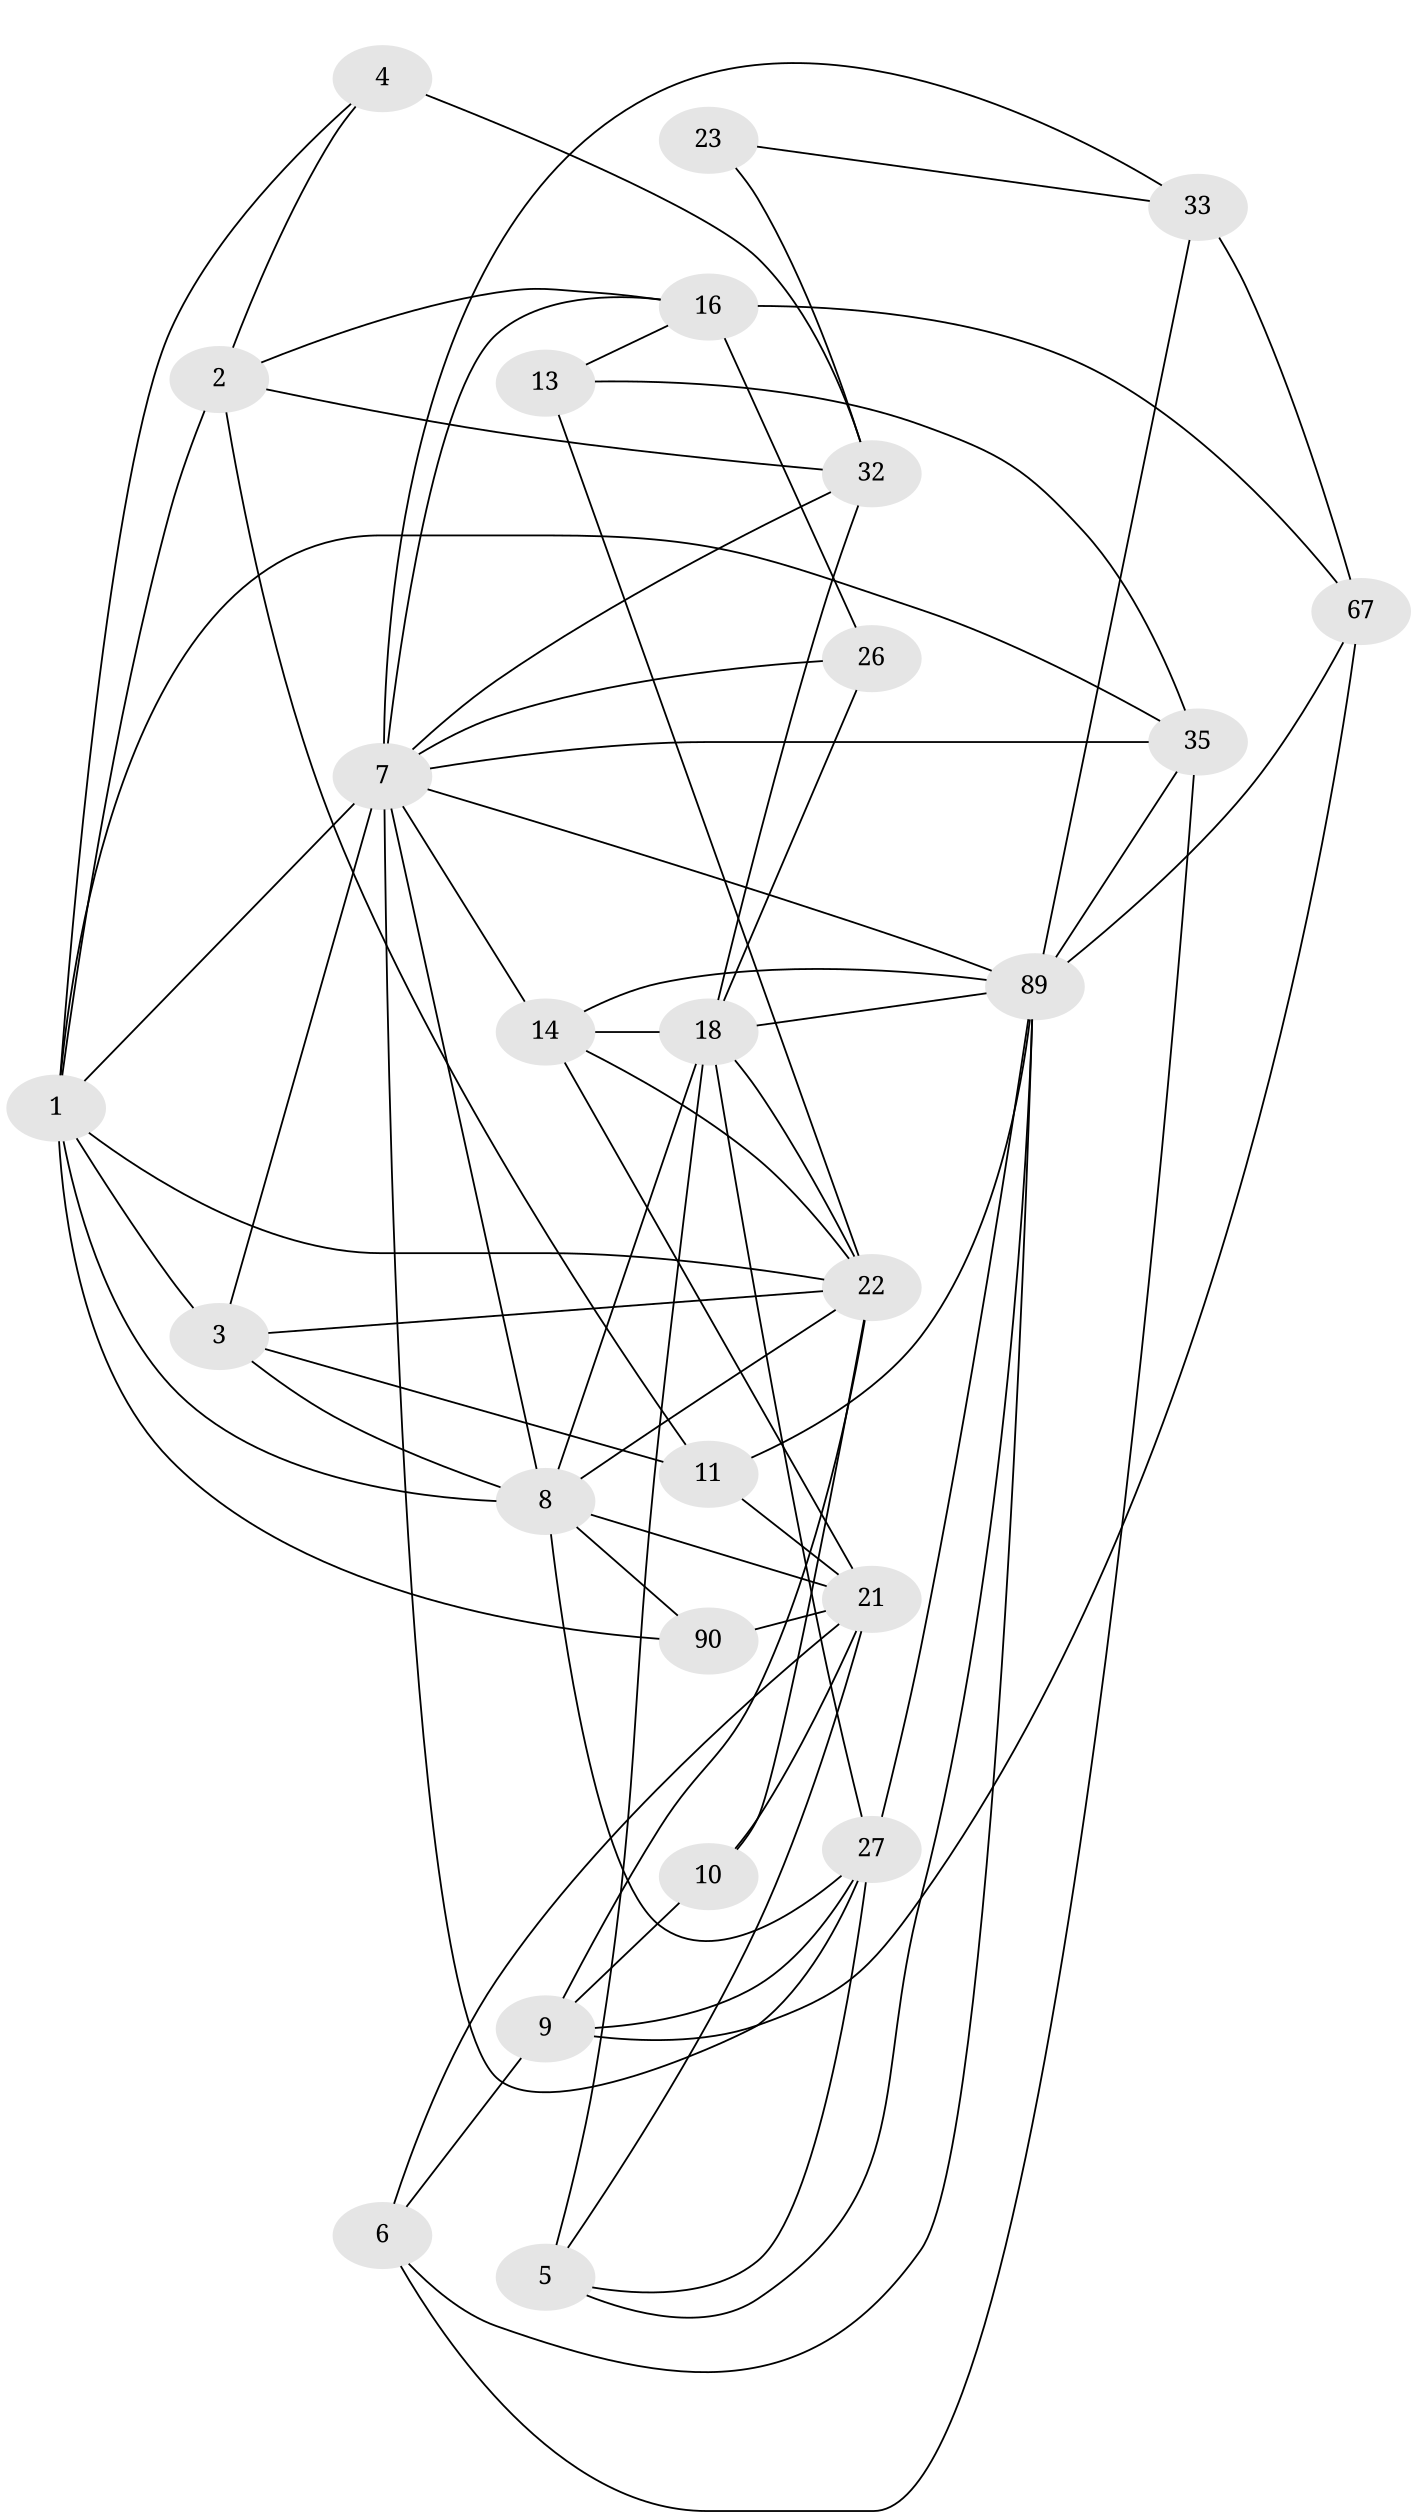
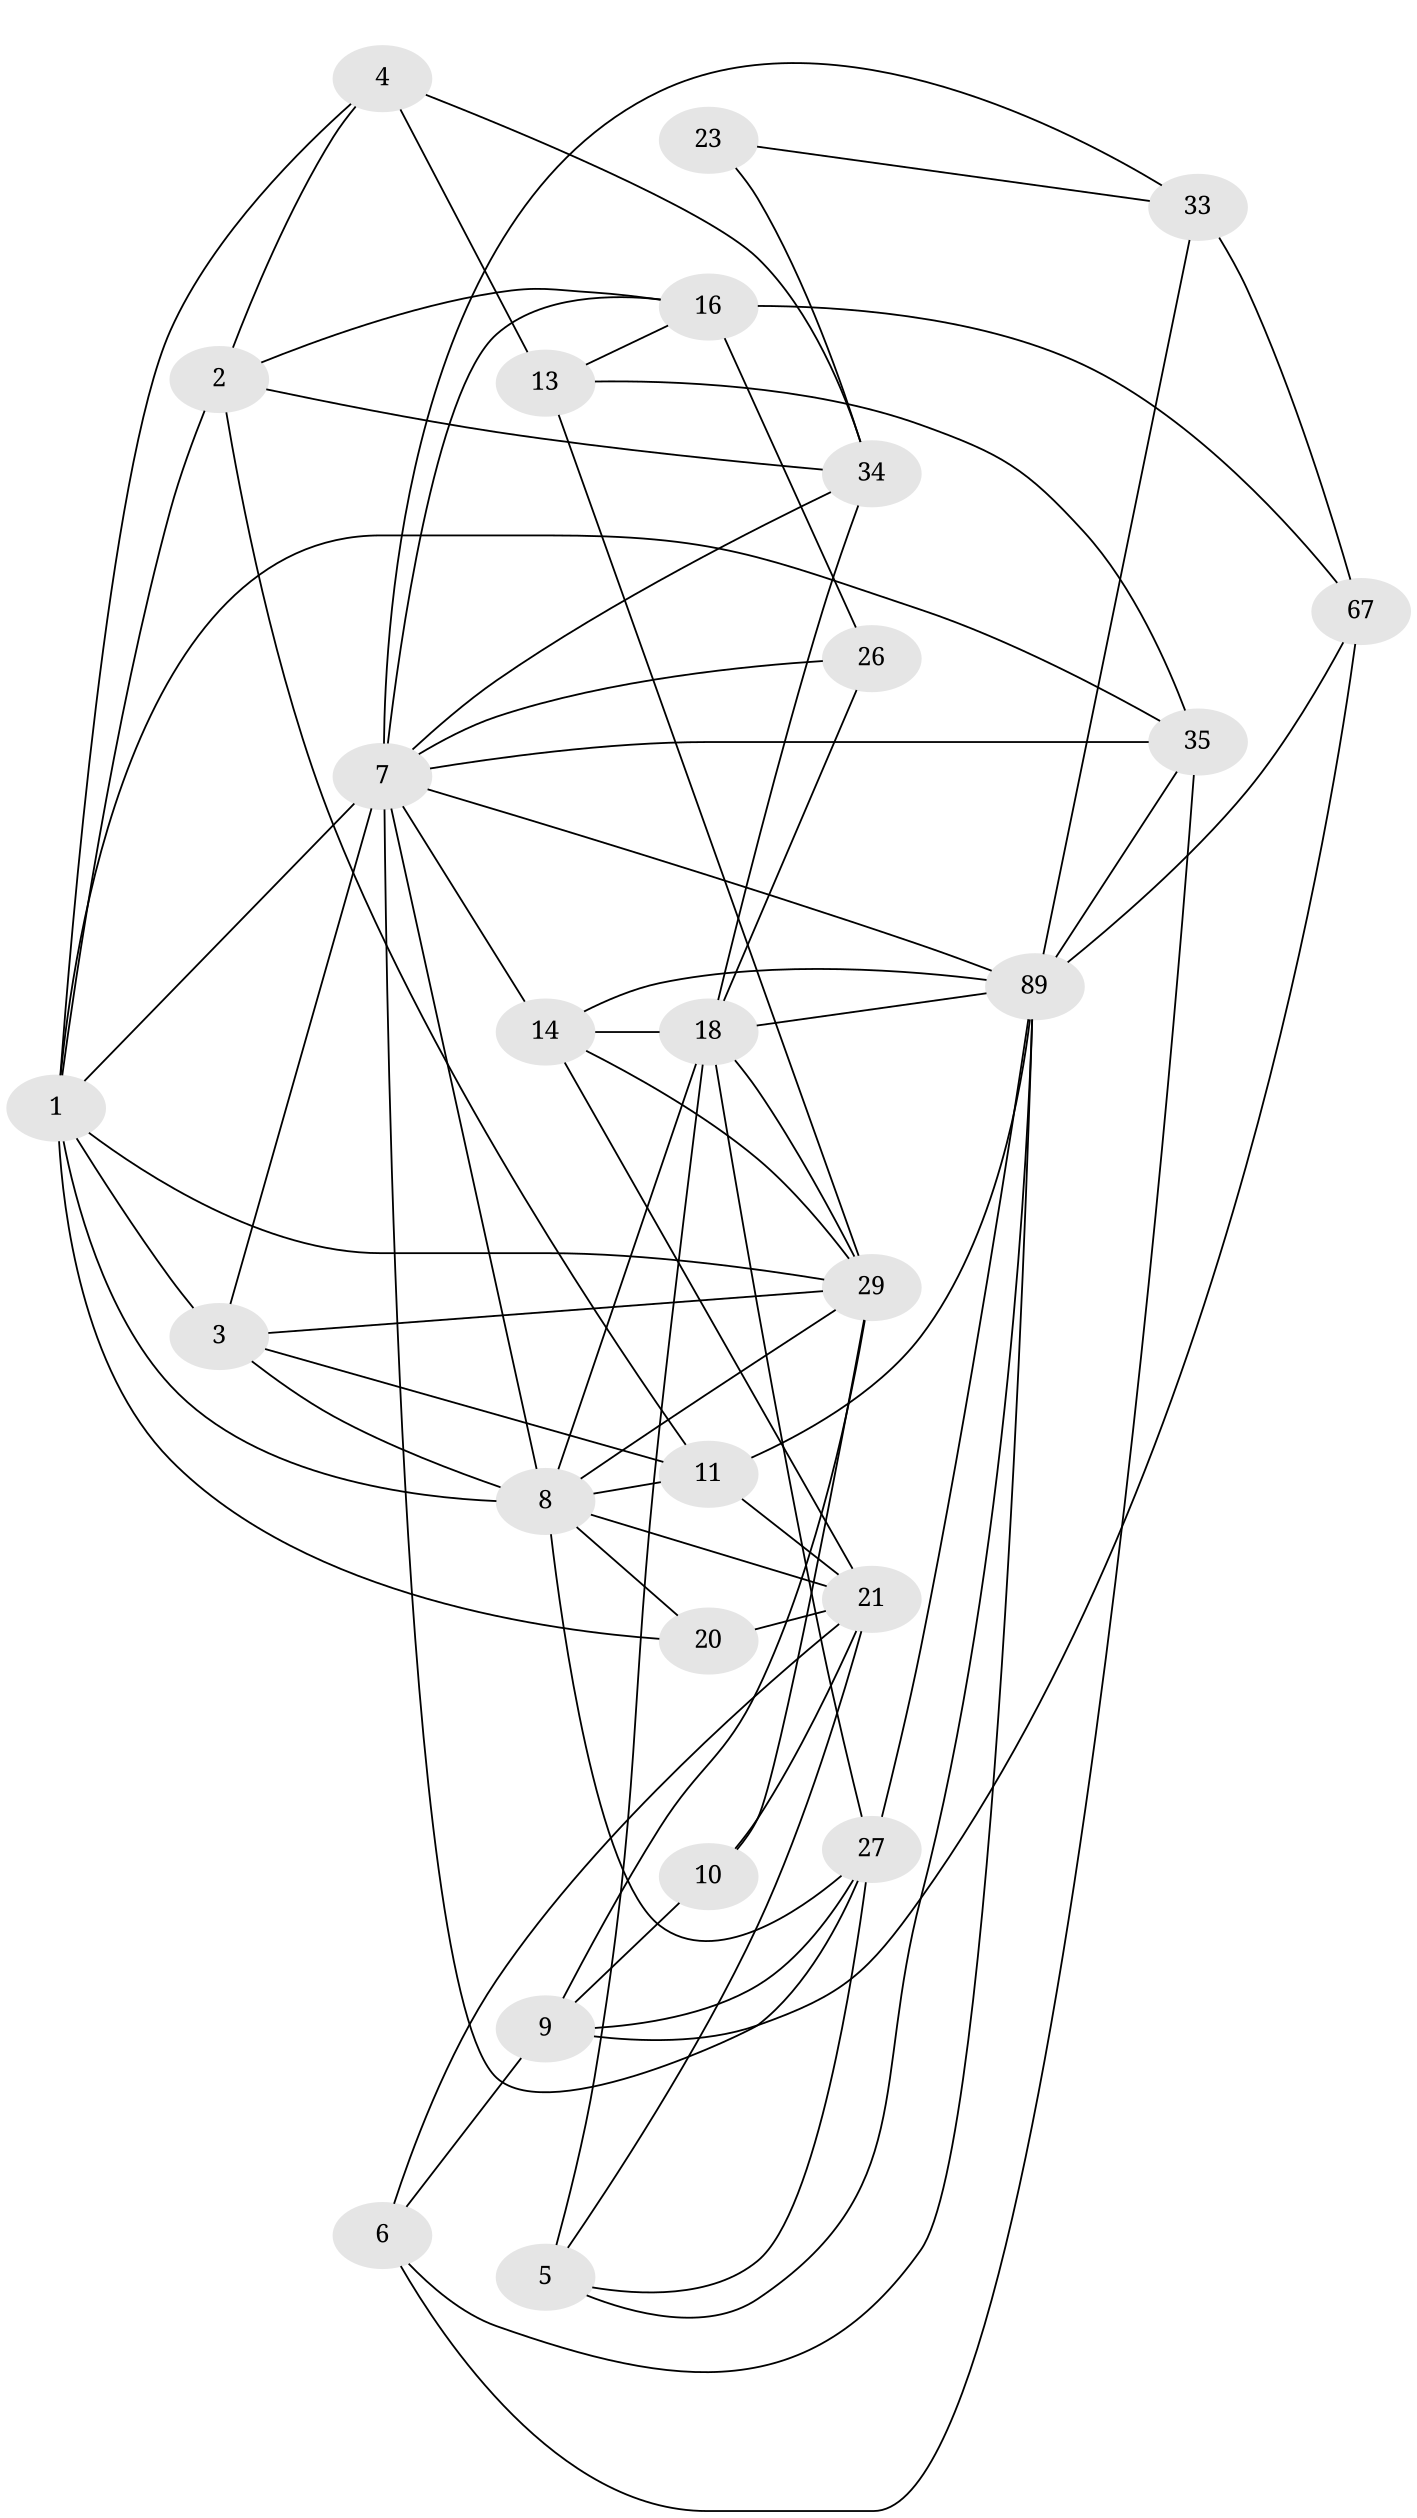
edge "4" -- "13": added
node "32": label "32" -> "34"
node "22": label "22" -> "29"
edge "11" -- "8": added
node "90": label "90" -> "20"
